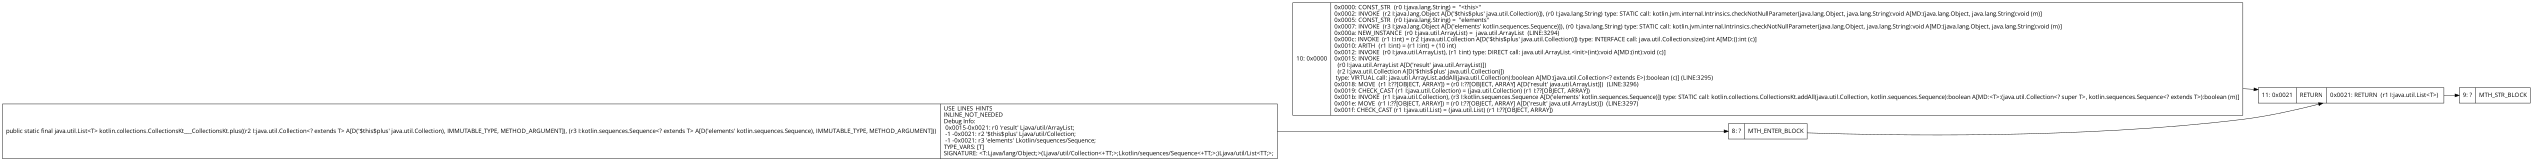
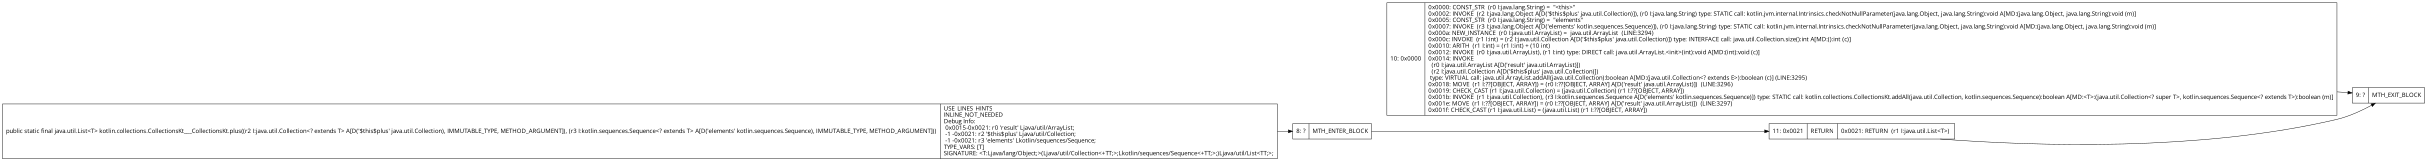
node "10: 0x0000": text "0x0015: INVOKE" -> "0x0014: INVOKE"
edge "10: 0x0000" -> "11: 0x0021": now "10: 0x0000" -> "9: ?"
node "9: ?": text "MTH_STR_BLOCK" -> "MTH_EXIT_BLOCK"
